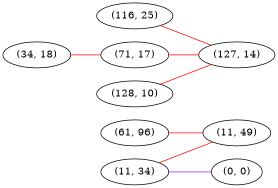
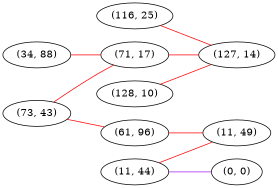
node "(34, 18)": label "(34, 18)" -> "(34, 88)"
node "(73, 43)": added
node "(11, 34)": label "(11, 34)" -> "(11, 44)"
